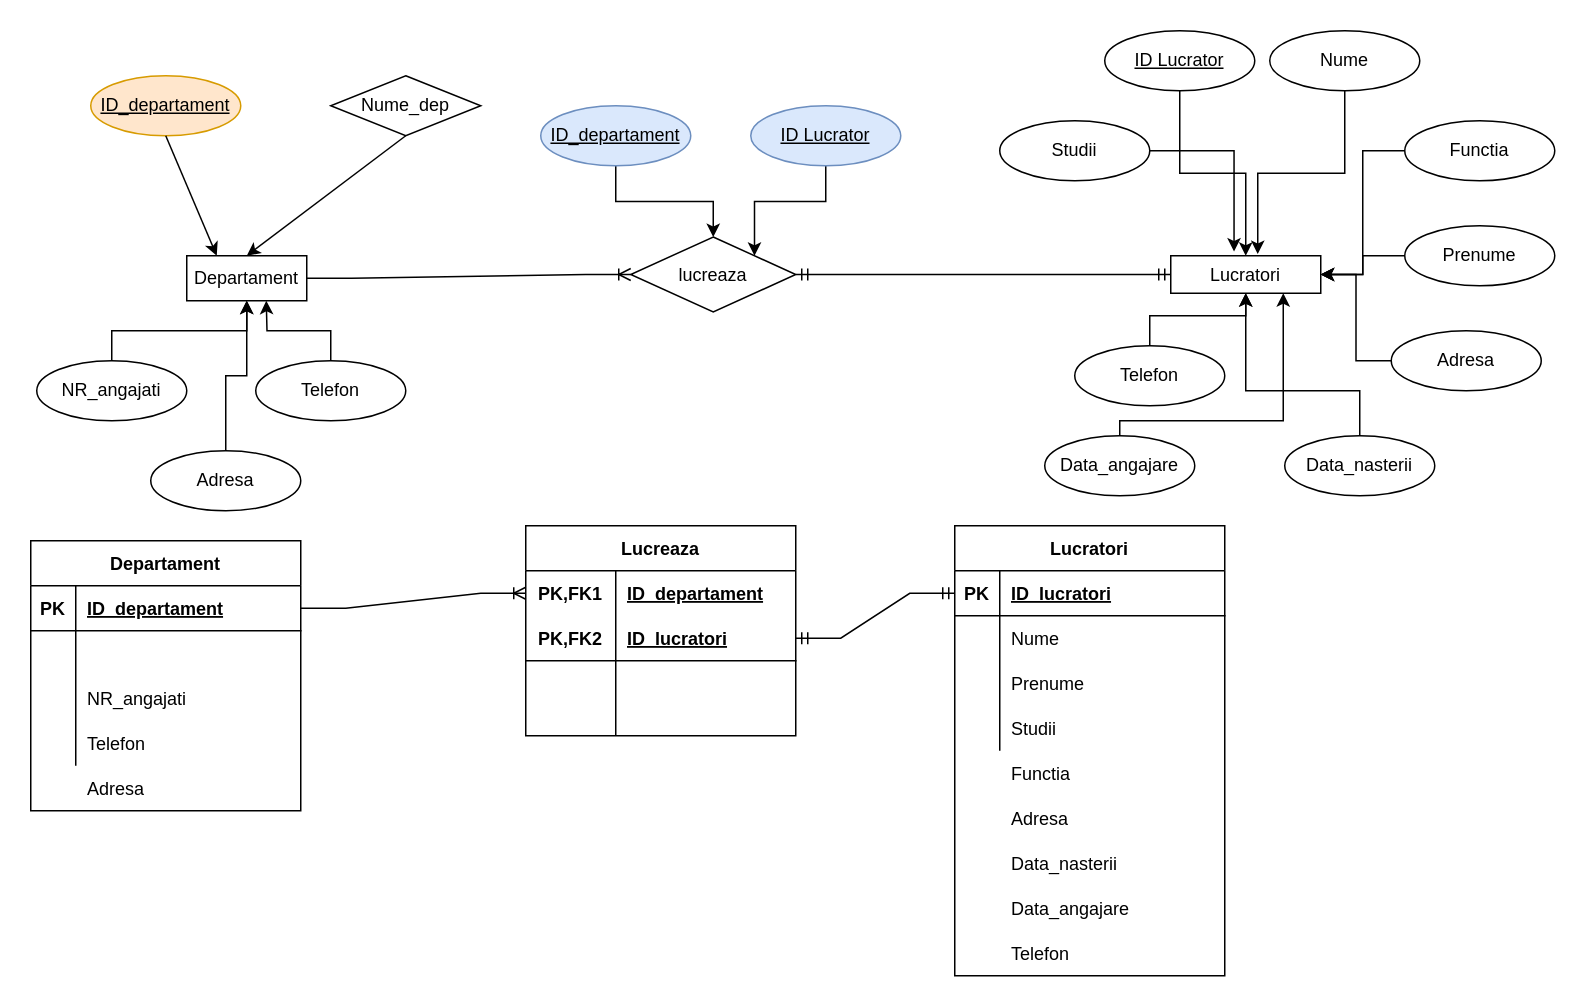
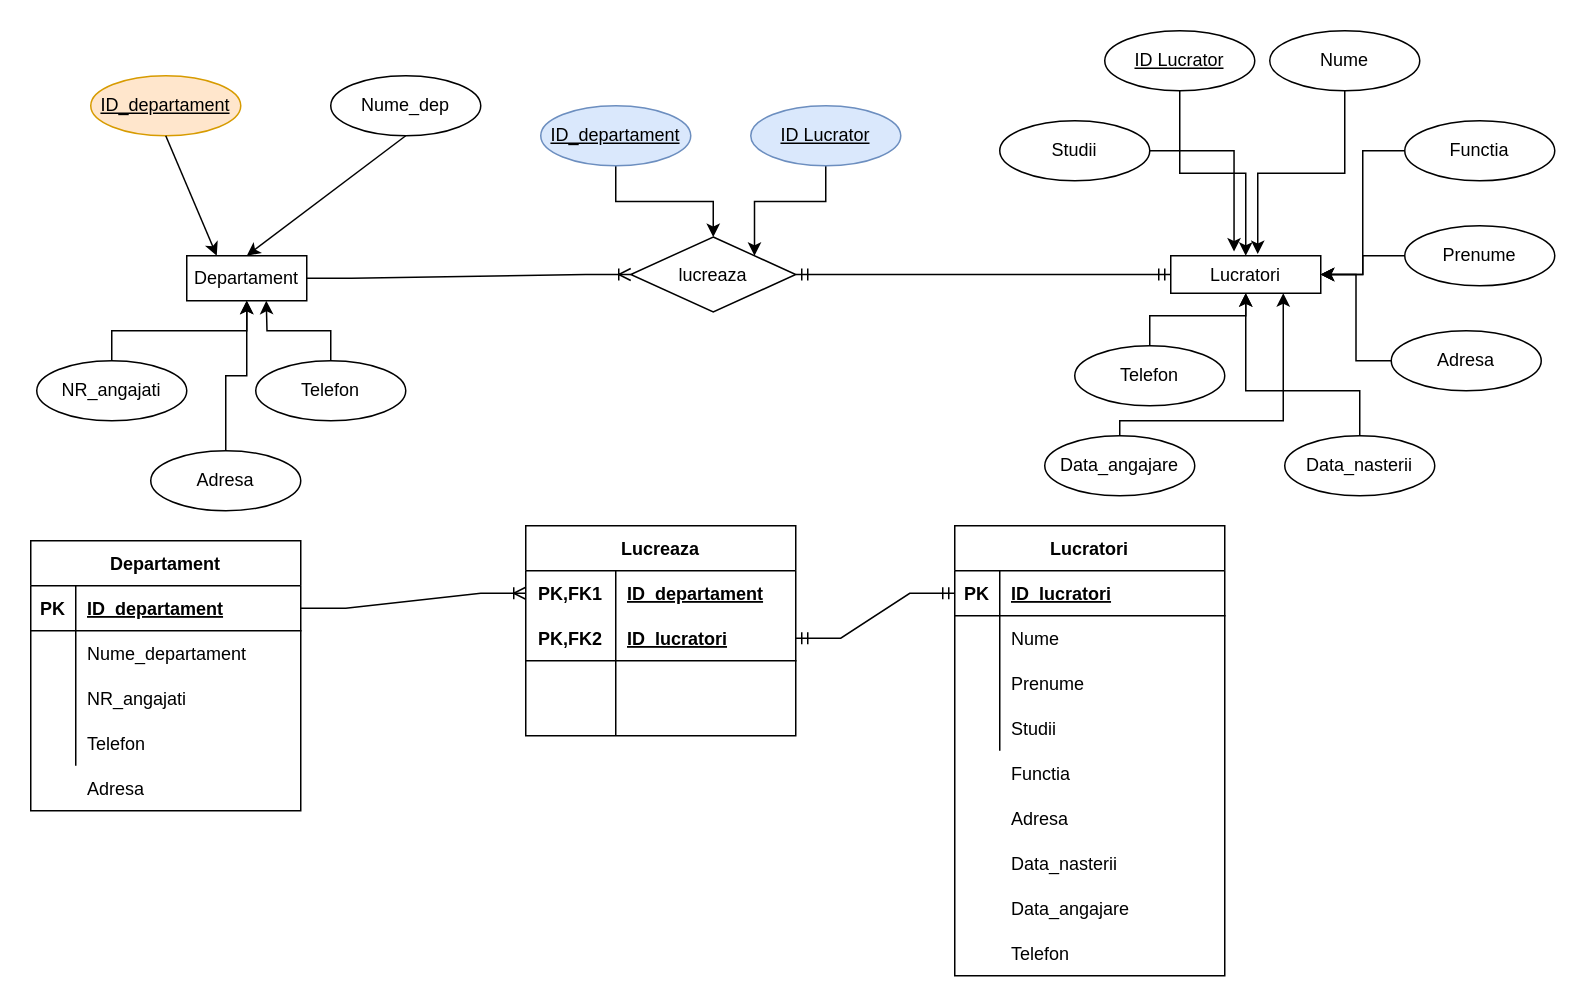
node "Nume_dep": shape diamond -> ellipse
node "Nume_departament": added
